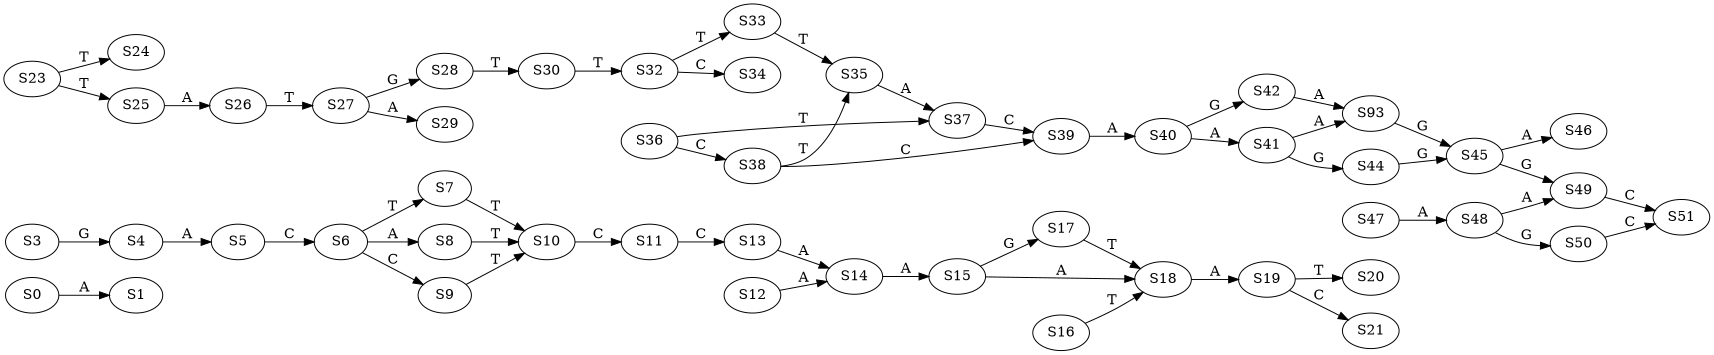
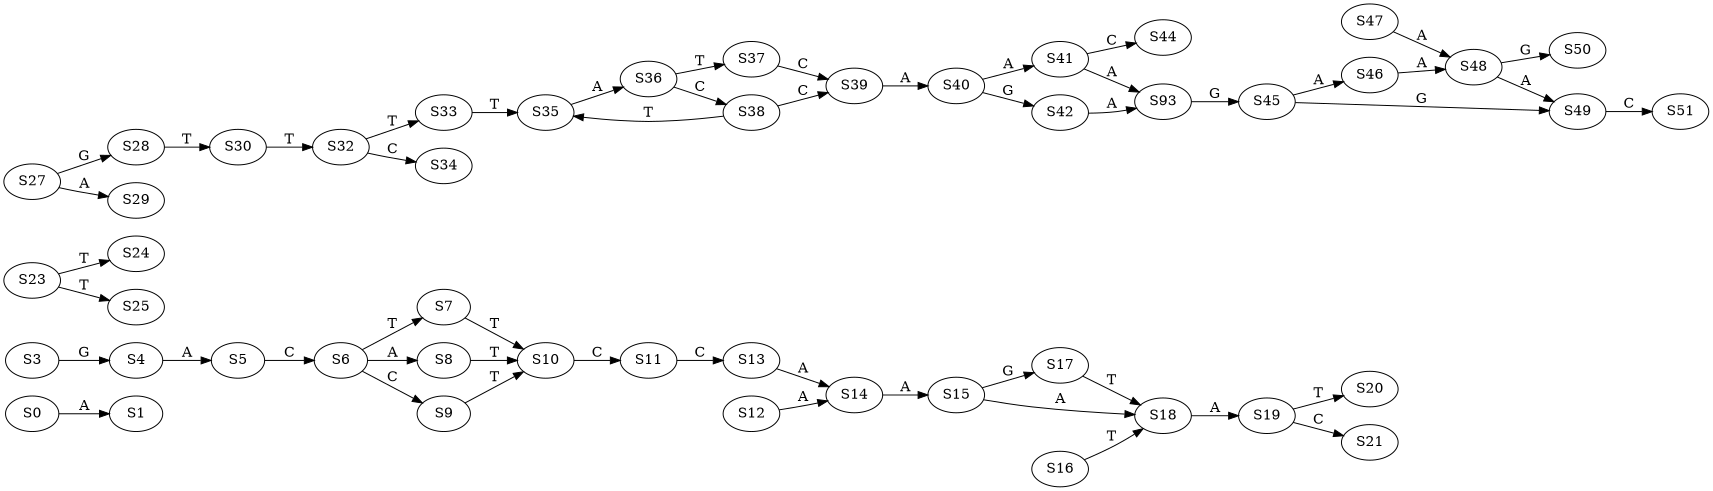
edge "S46" -> "S48": added, label "A"
edge "S35" -> "S37": now "S35" -> "S36"
node "S26": removed
edge "S41" -> "S44": label "G" -> "C"
edge "S44" -> "S45": removed, label "G"
edge "S50" -> "S51": removed, label "C"
